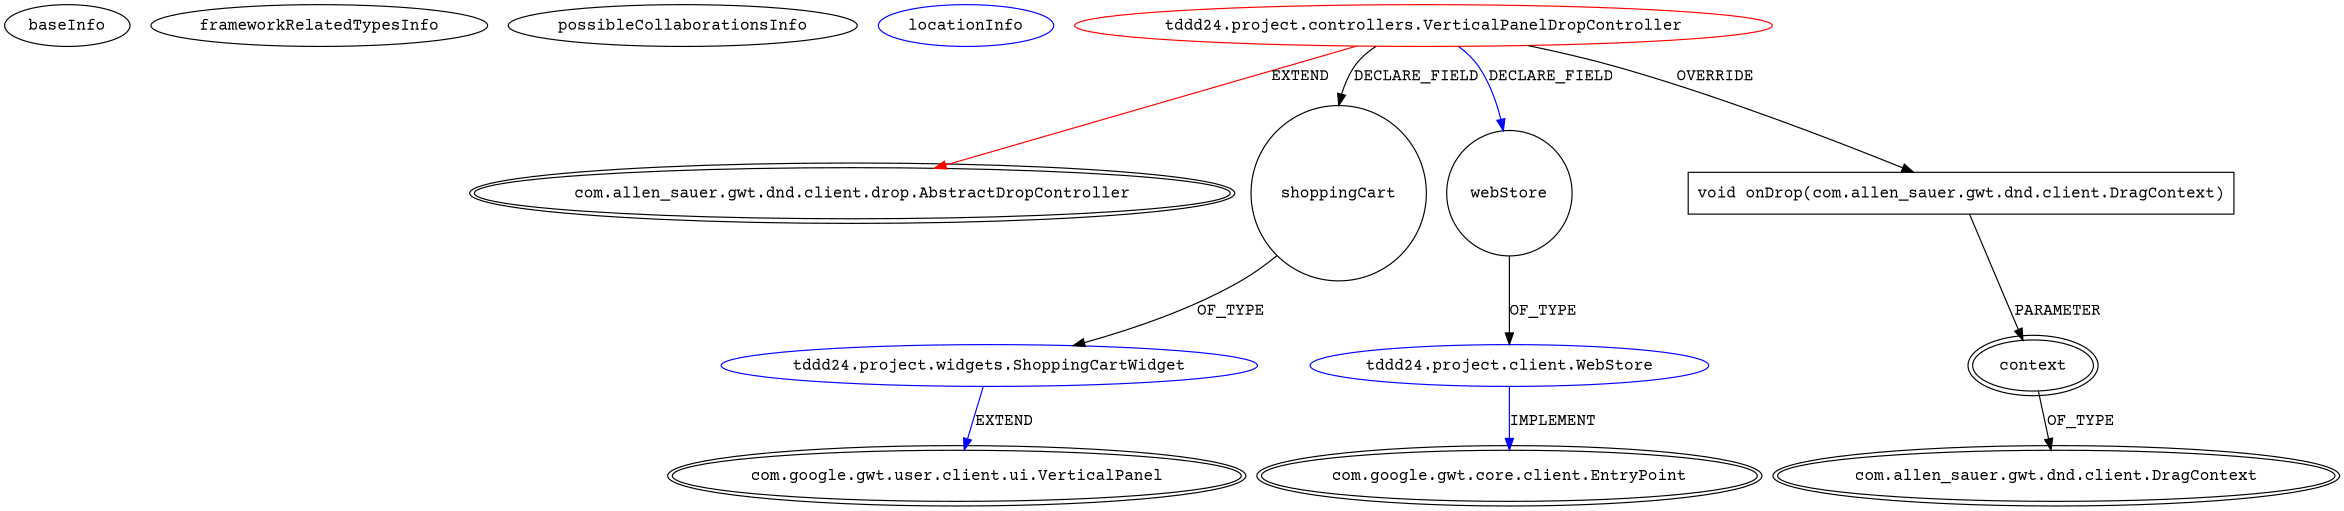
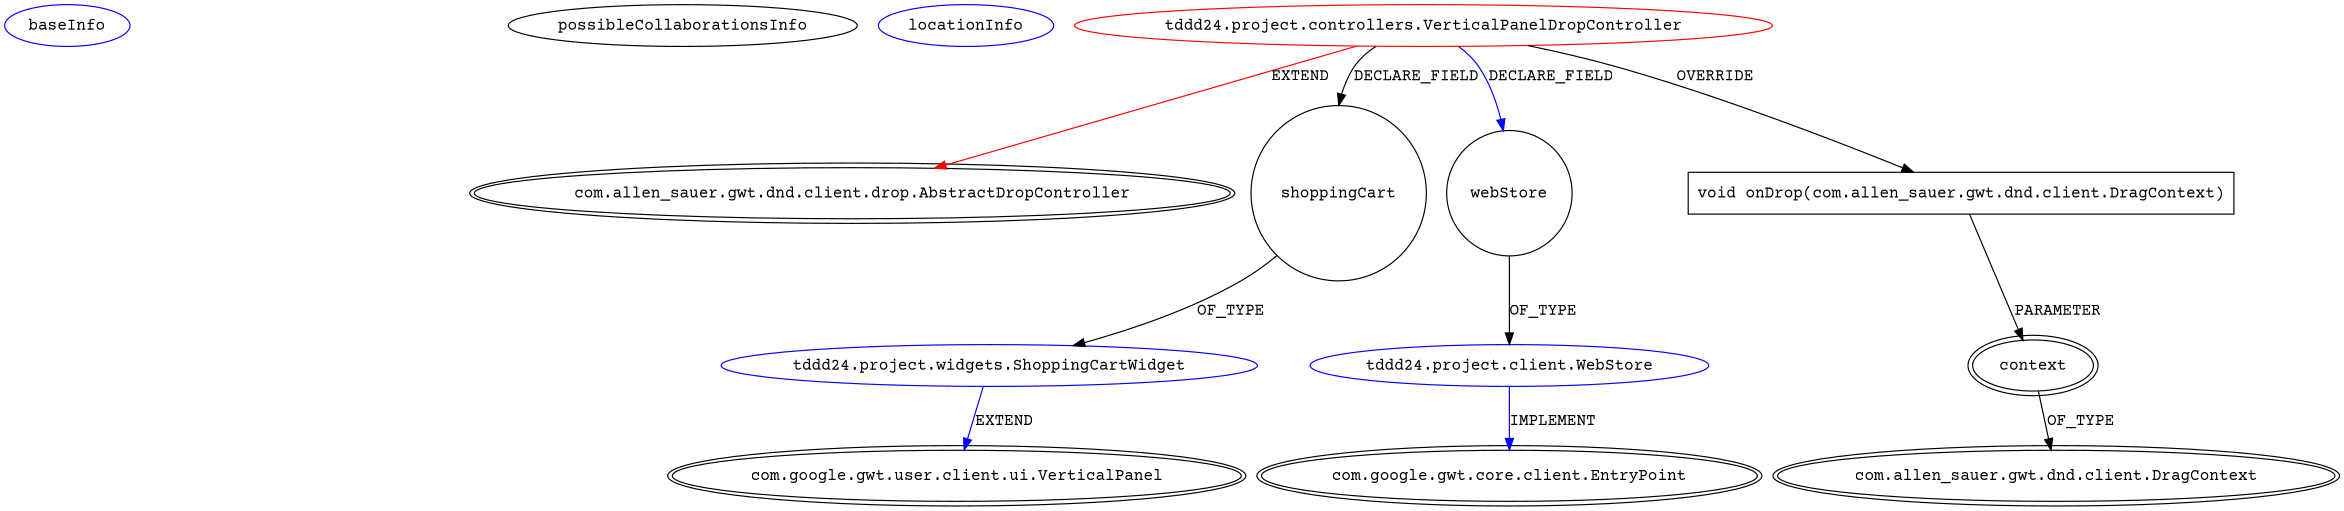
node "baseInfo": color black -> blue
node "frameworkRelatedTypesInfo": removed
